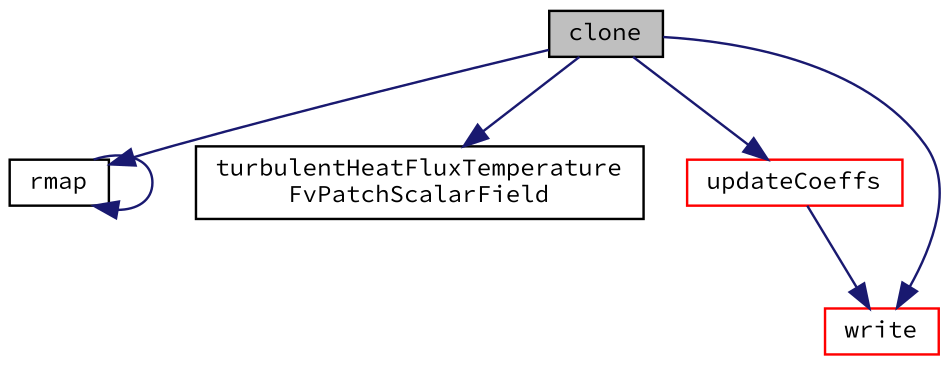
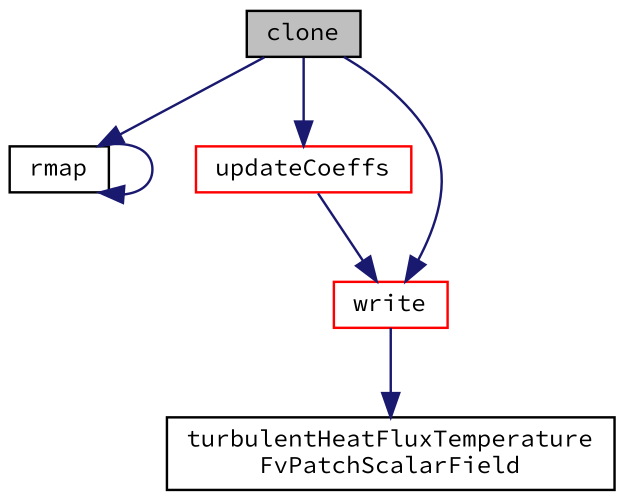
edge "clone" -> "turbulentHeatFluxTemperature FvPatchScalarField": now "write" -> "turbulentHeatFluxTemperature FvPatchScalarField"
